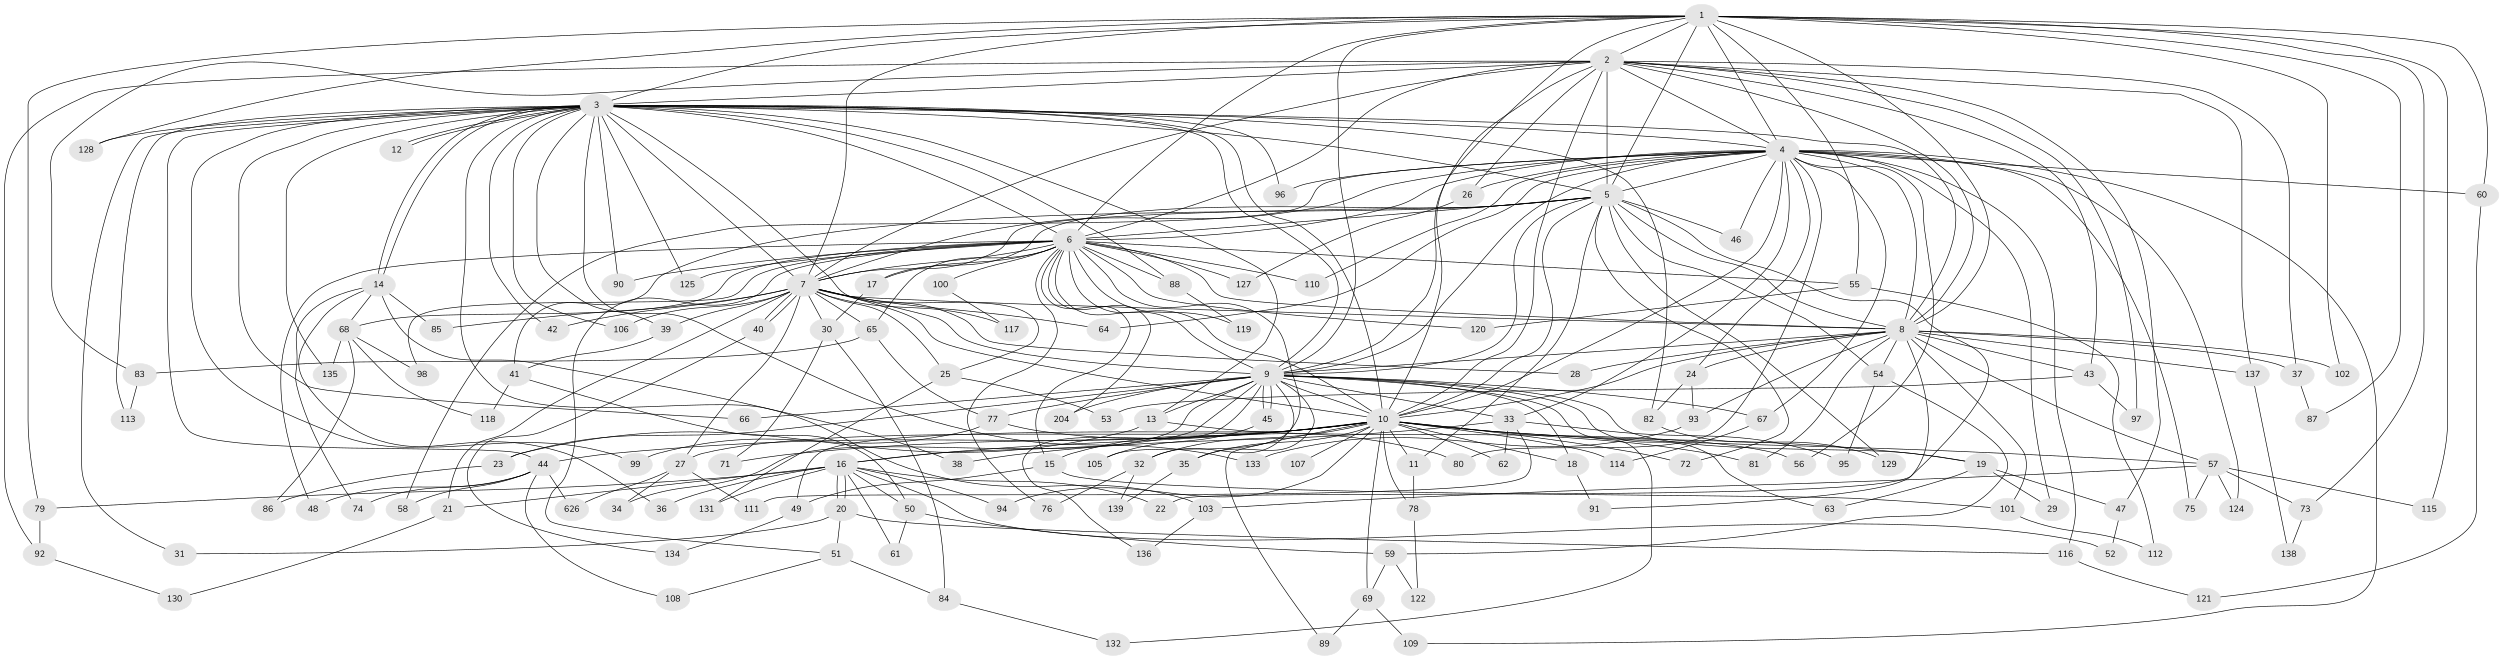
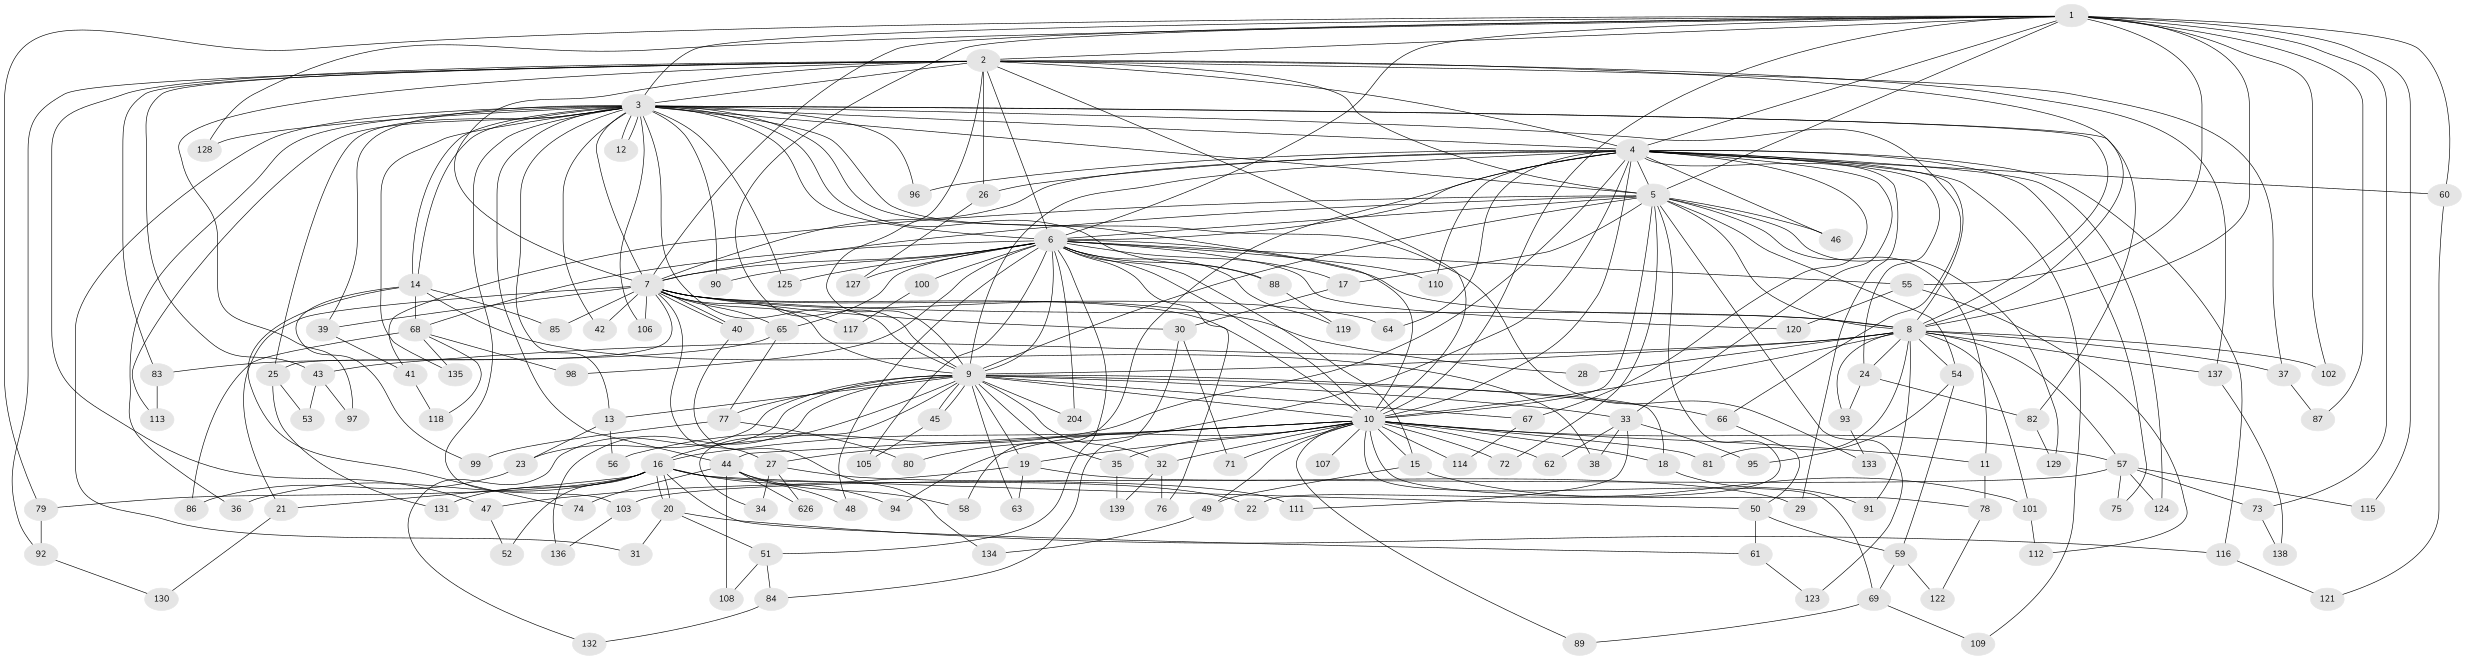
edge "41" -- "50": now "66" -- "50"
node "123": added
